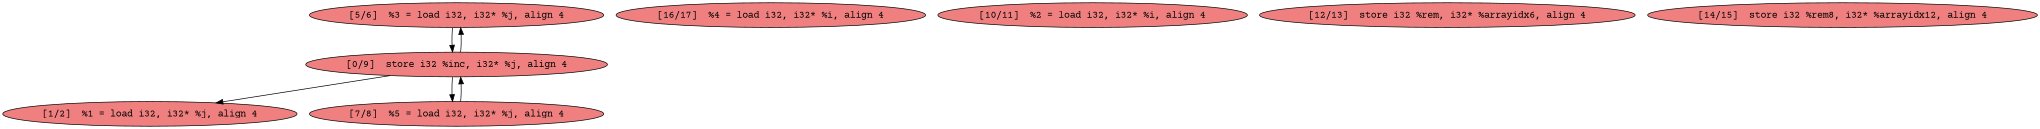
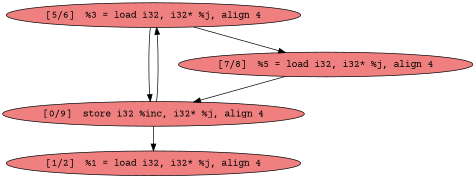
node "[16/17]  %4 = load i32, i32* %i, align 4": removed
node "[10/11]  %2 = load i32, i32* %i, align 4": removed
node "[12/13]  store i32 %rem, i32* %arrayidx6, align 4": removed
node "[14/15]  store i32 %rem8, i32* %arrayidx12, align 4": removed
edge "[0/9]  store i32 %inc, i32* %j, align 4" -> "[7/8]  %5 = load i32, i32* %j, align 4": now "[5/6]  %3 = load i32, i32* %j, align 4" -> "[7/8]  %5 = load i32, i32* %j, align 4"
